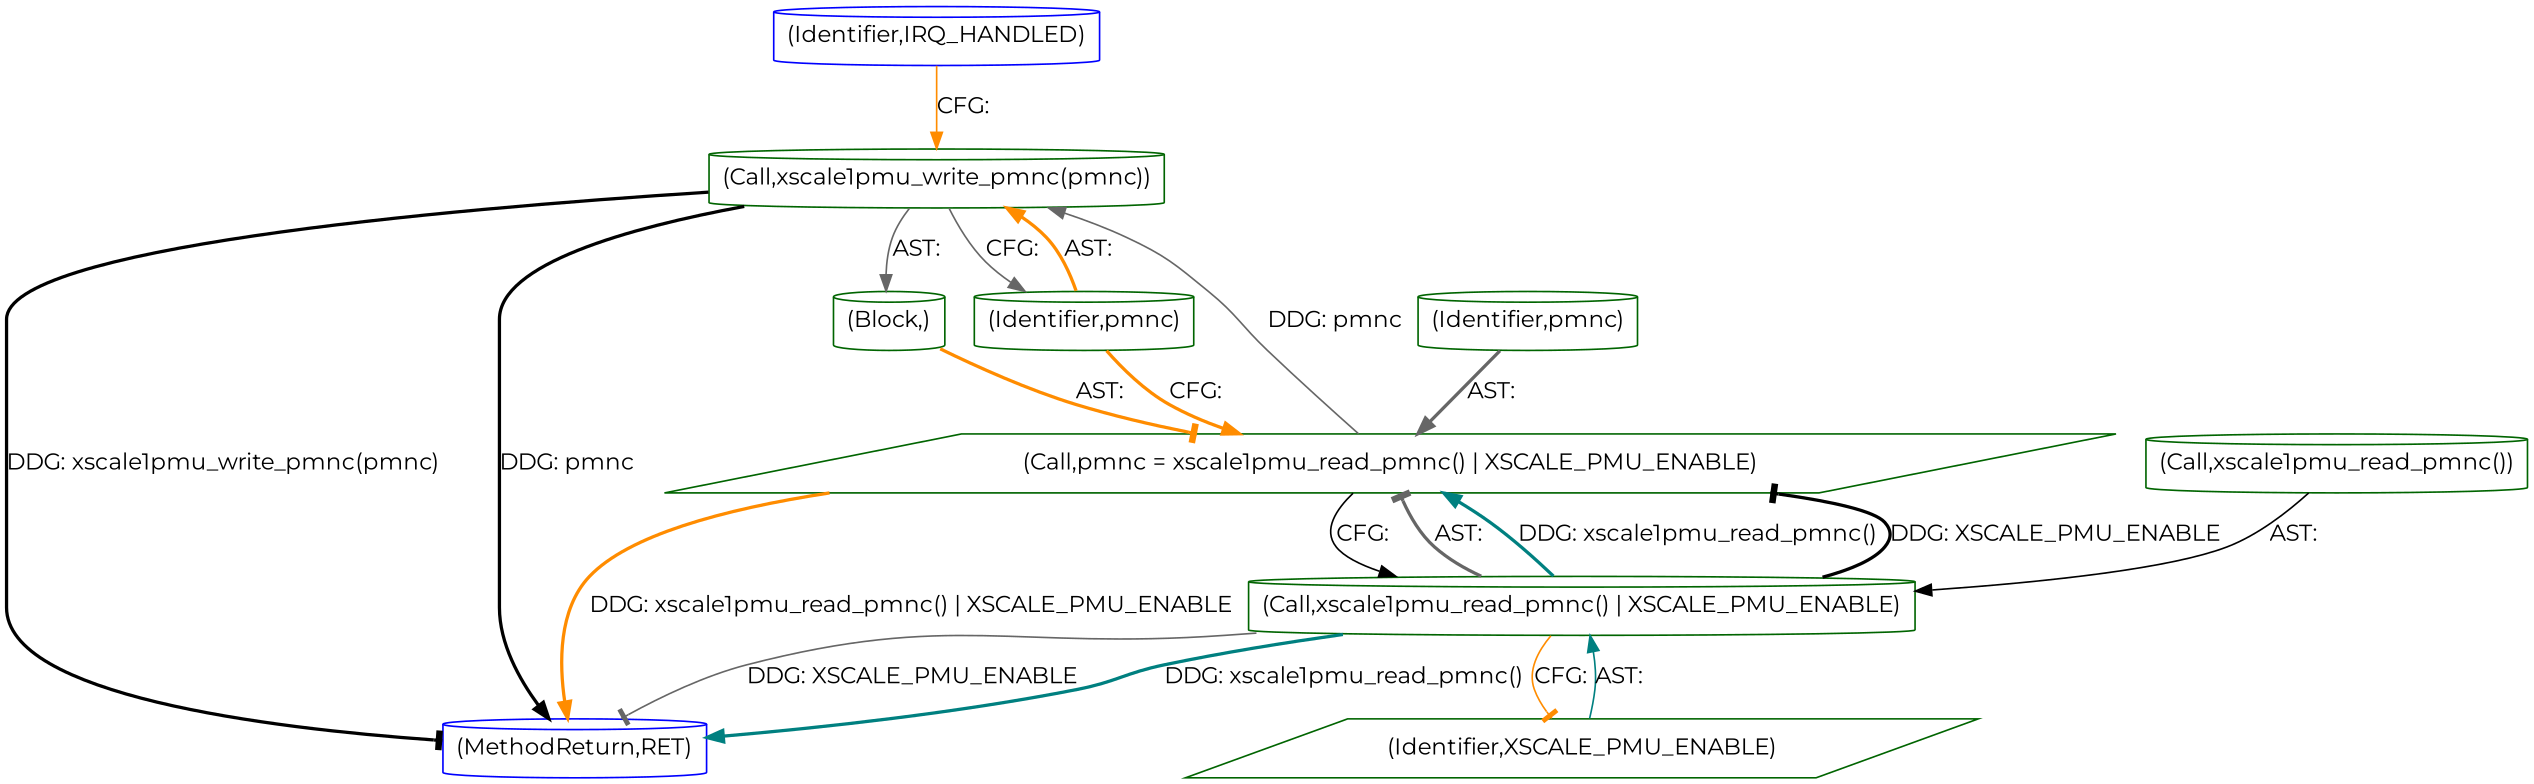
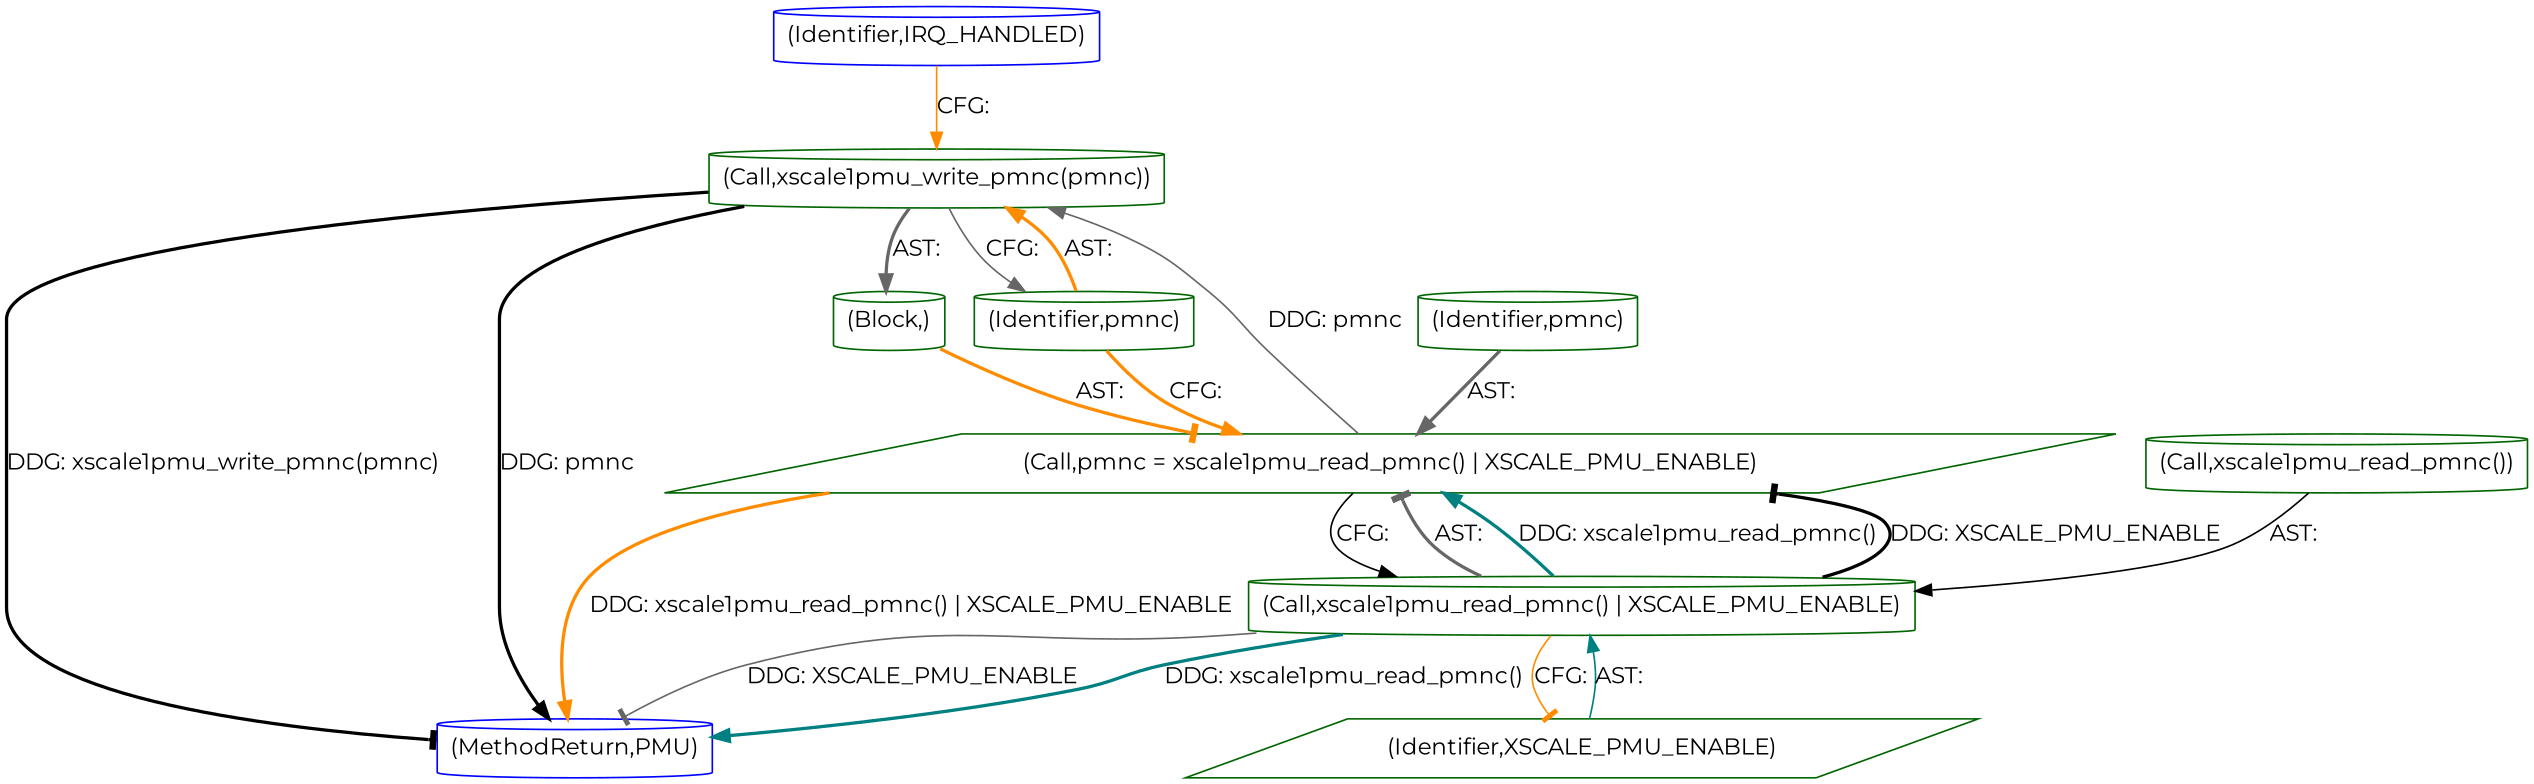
edge "(Call,xscale1pmu_write_pmnc(pmnc))" -> "(Block,)": style solid -> bold
node "(MethodReturn,RET)": label "(MethodReturn,RET)" -> "(MethodReturn,PMU)"
